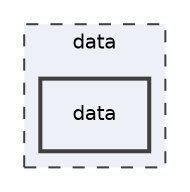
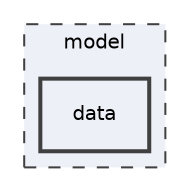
cluster "data": label "data" -> "model"
